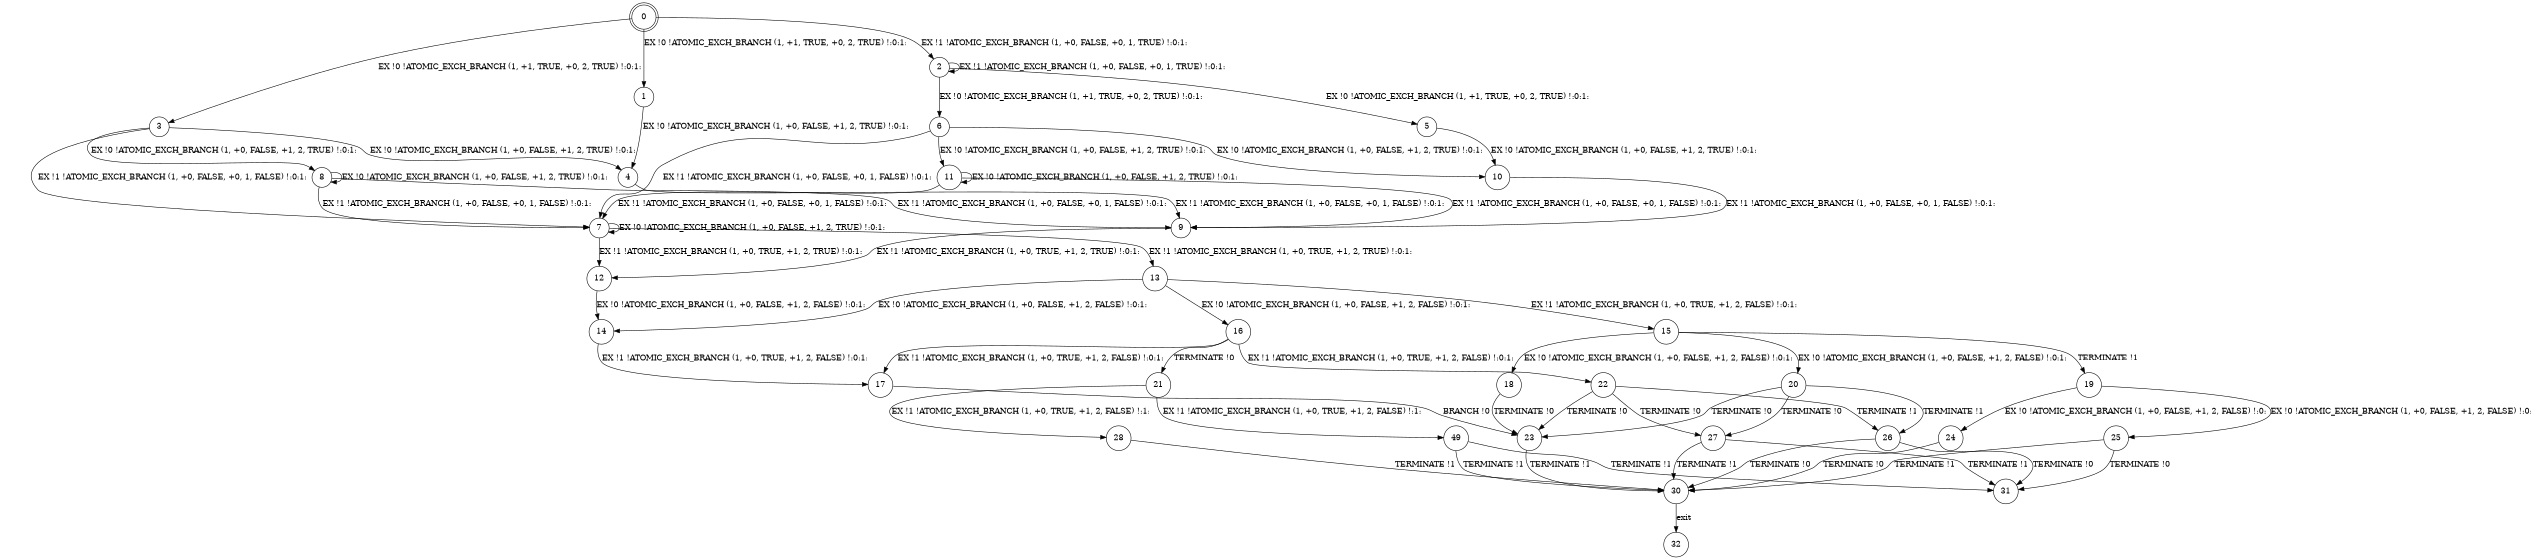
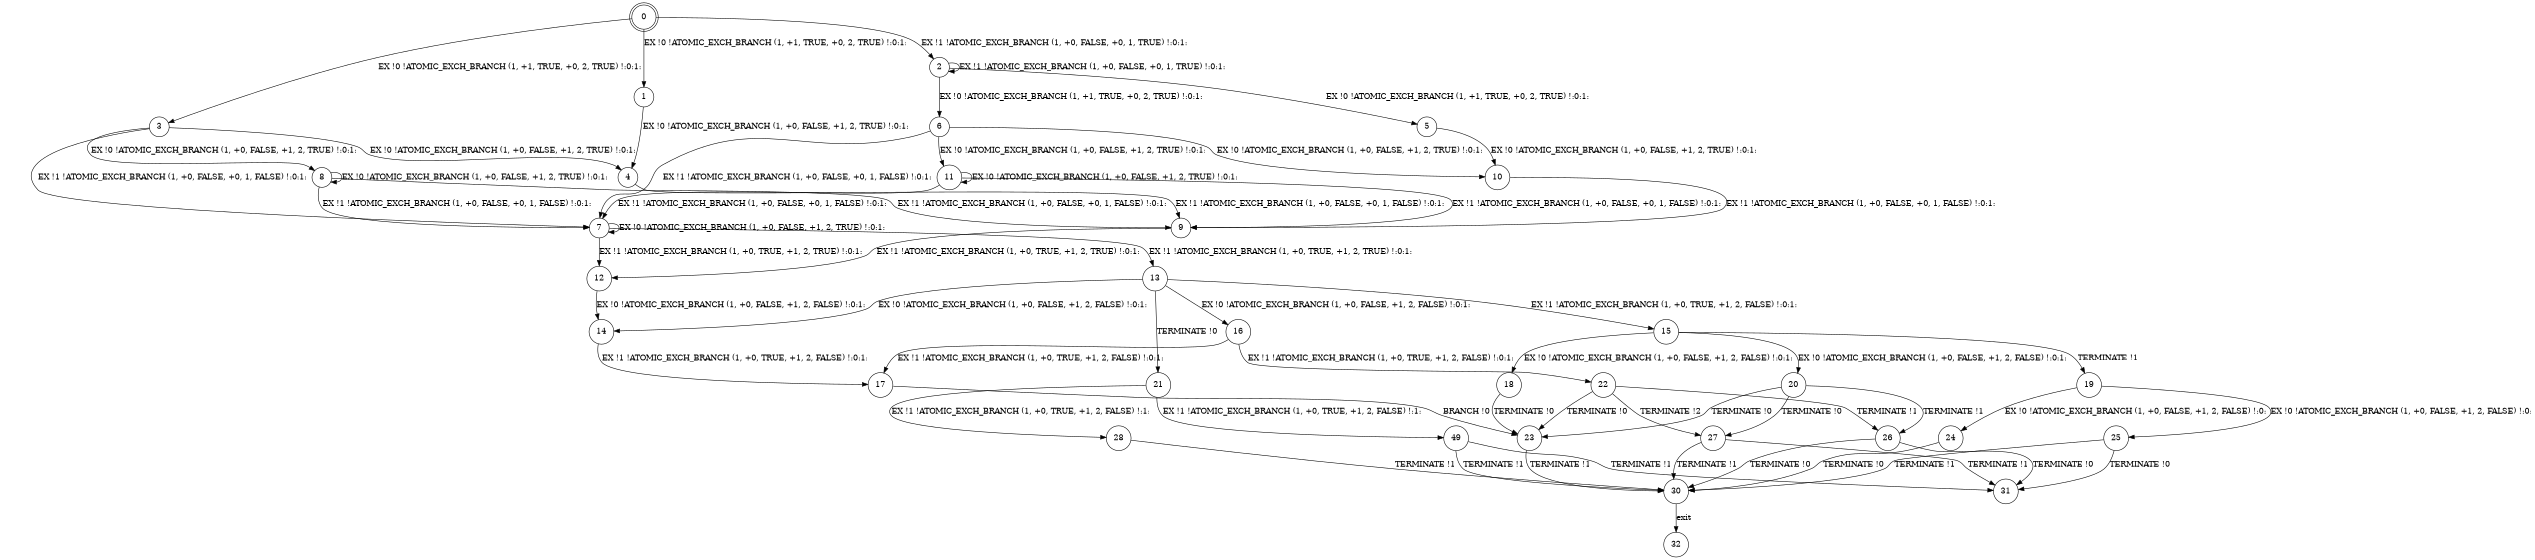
edge "16" -> "21": now "13" -> "21"
edge "22" -> "27": label "TERMINATE !0" -> "TERMINATE !2"
